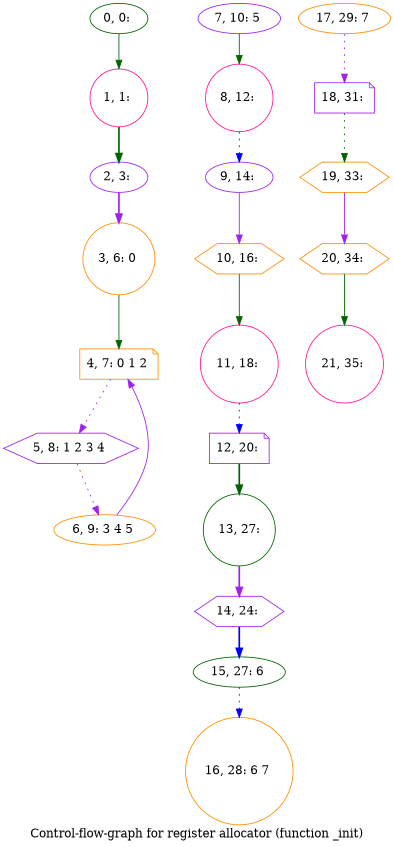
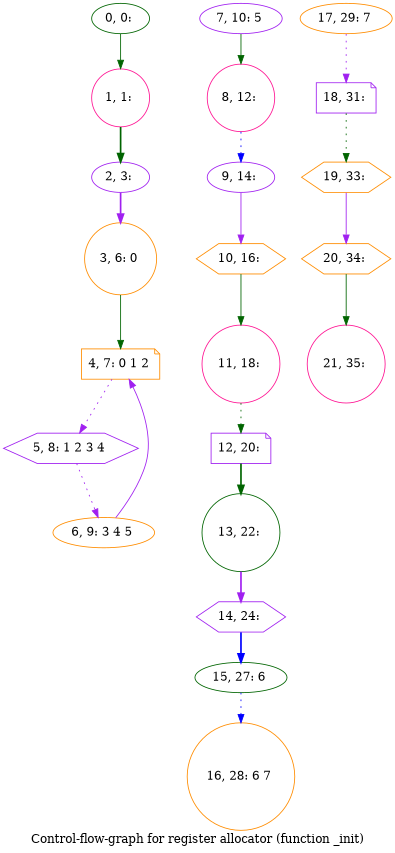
edge "11, 18:" -> "12, 20:": color blue -> darkgreen
node "13, 27:": label "13, 27:" -> "13, 22:"
